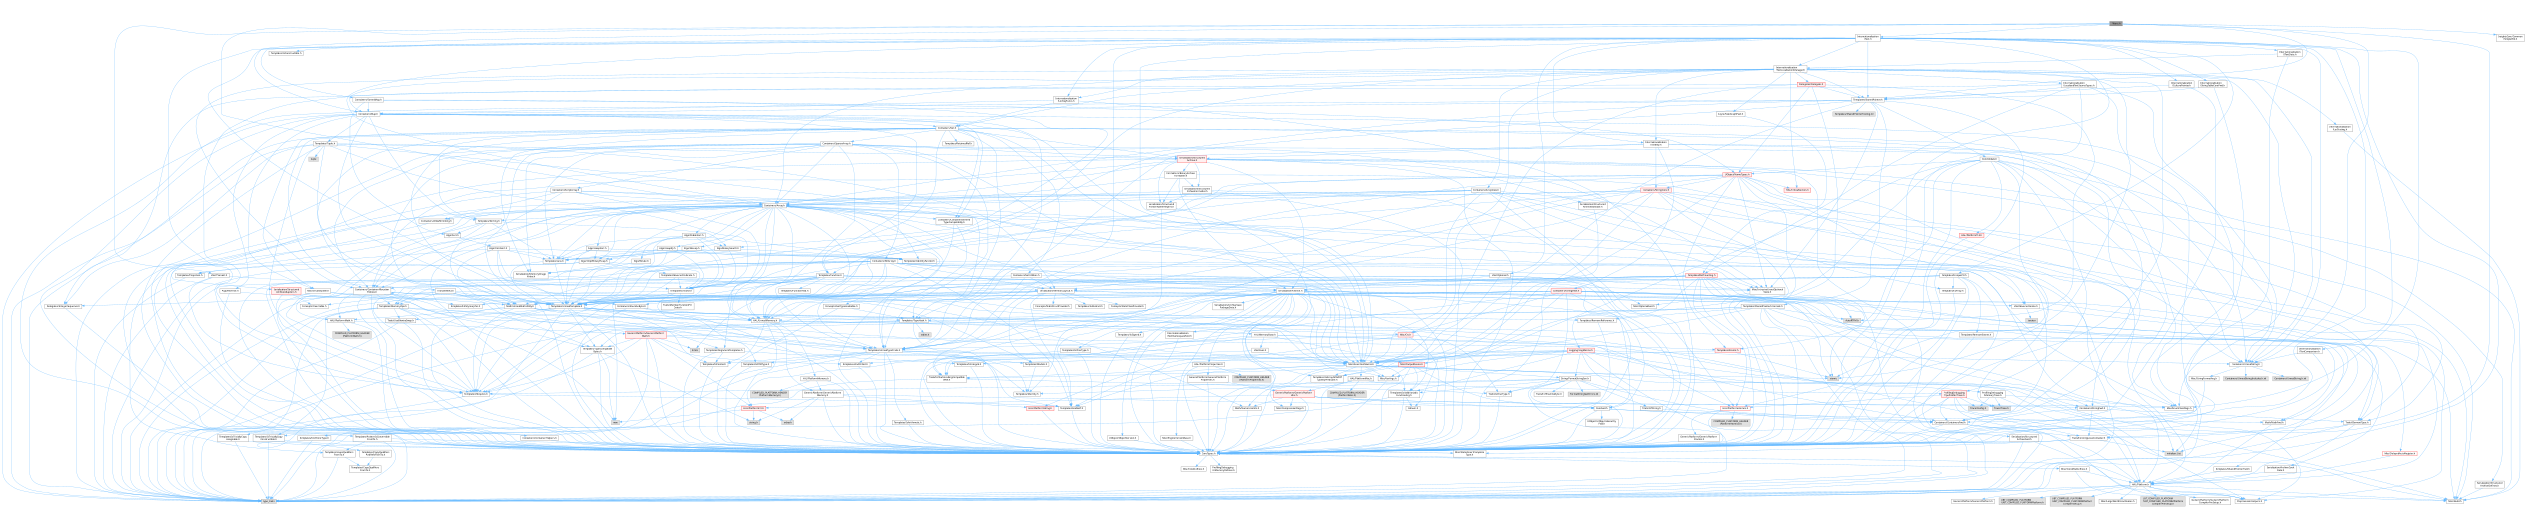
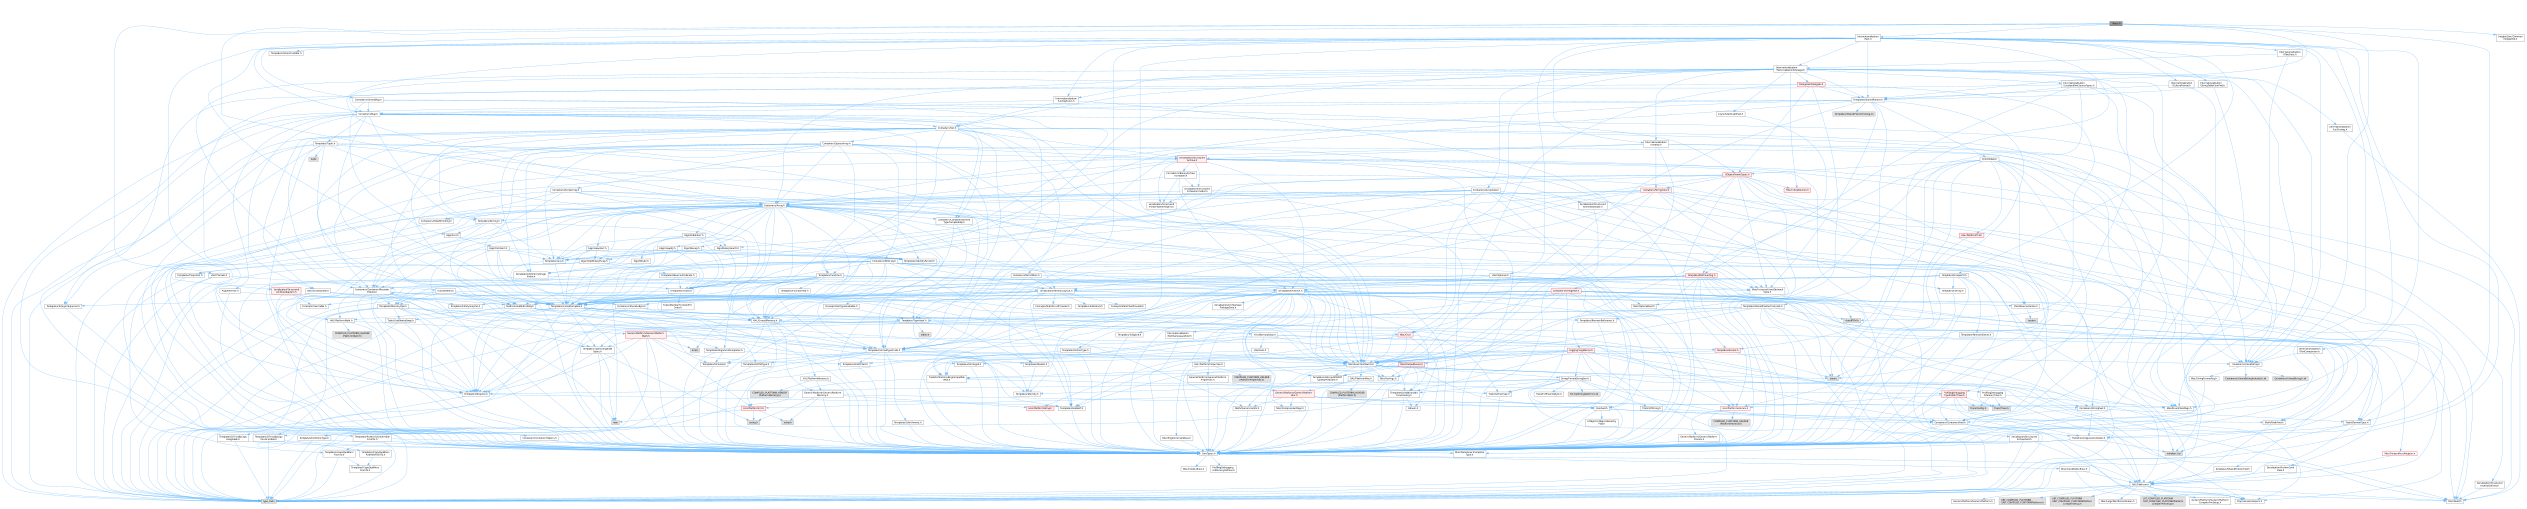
node "Templates/RetainedRef.h": removed
node "UObject/ObjectVersion.h": removed
